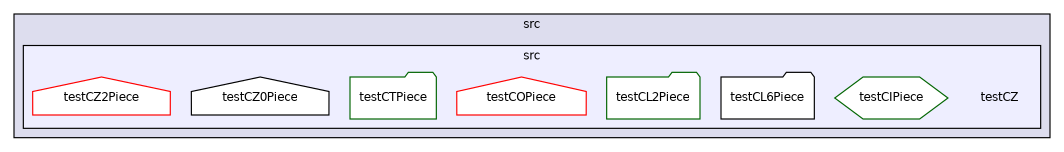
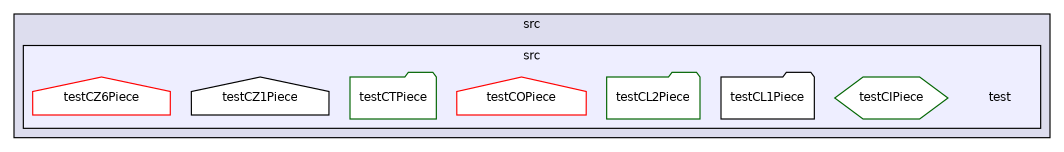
node "testCZ2Piece": label "testCZ2Piece" -> "testCZ6Piece"
node "testCZ0Piece": label "testCZ0Piece" -> "testCZ1Piece"
node "testCL6Piece": label "testCL6Piece" -> "testCL1Piece"
node "testCZ": label "testCZ" -> "test"
